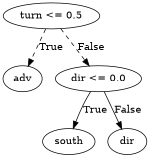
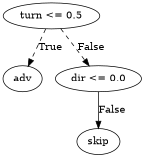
node "south": removed
node "dir": label "dir" -> "skip"
